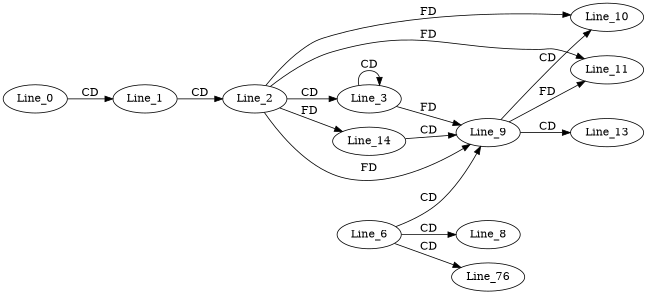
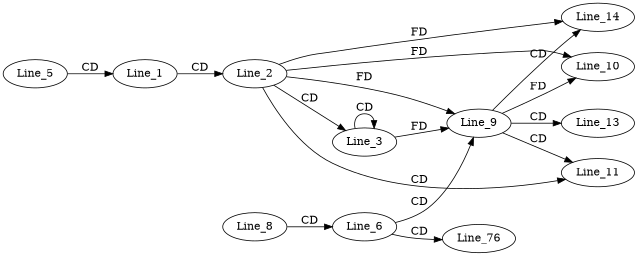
edge "Line_2" -> "Line_11": label "FD" -> "CD"
edge "Line_9" -> "Line_10": label "CD" -> "FD"
edge "Line_9" -> "Line_11": label "FD" -> "CD"
node "Line_0": label "Line_0" -> "Line_5"
edge "Line_14" -> "Line_9": reversed
edge "Line_6" -> "Line_8": reversed
